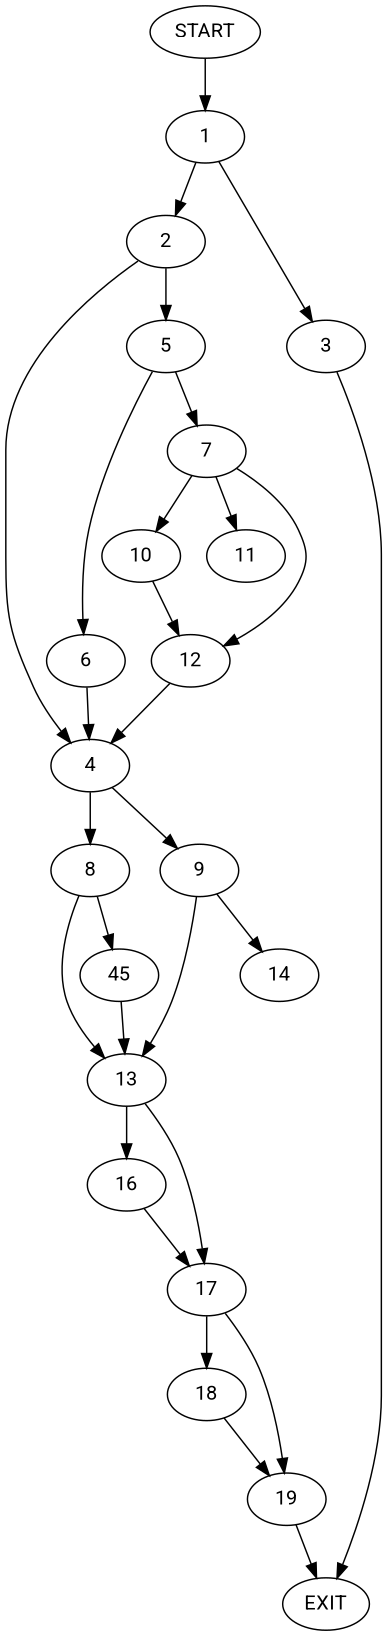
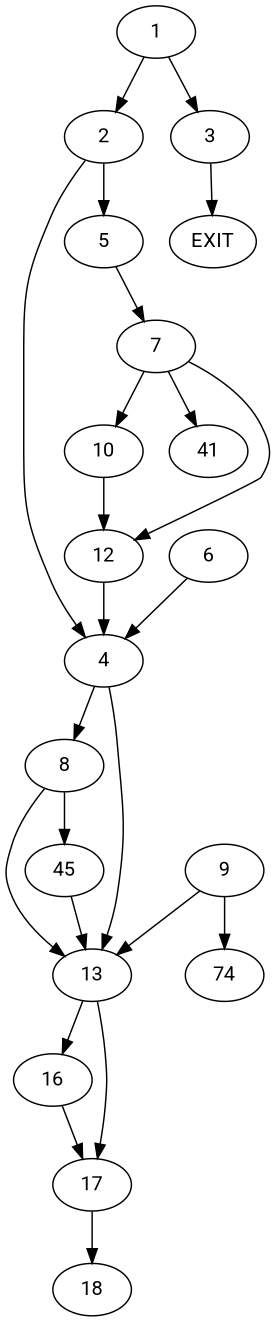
node "START": removed
edge "5" -> "6": removed
node "11": label "11" -> "41"
edge "4" -> "9": now "4" -> "13"
node "14": label "14" -> "74"
node "19": removed
